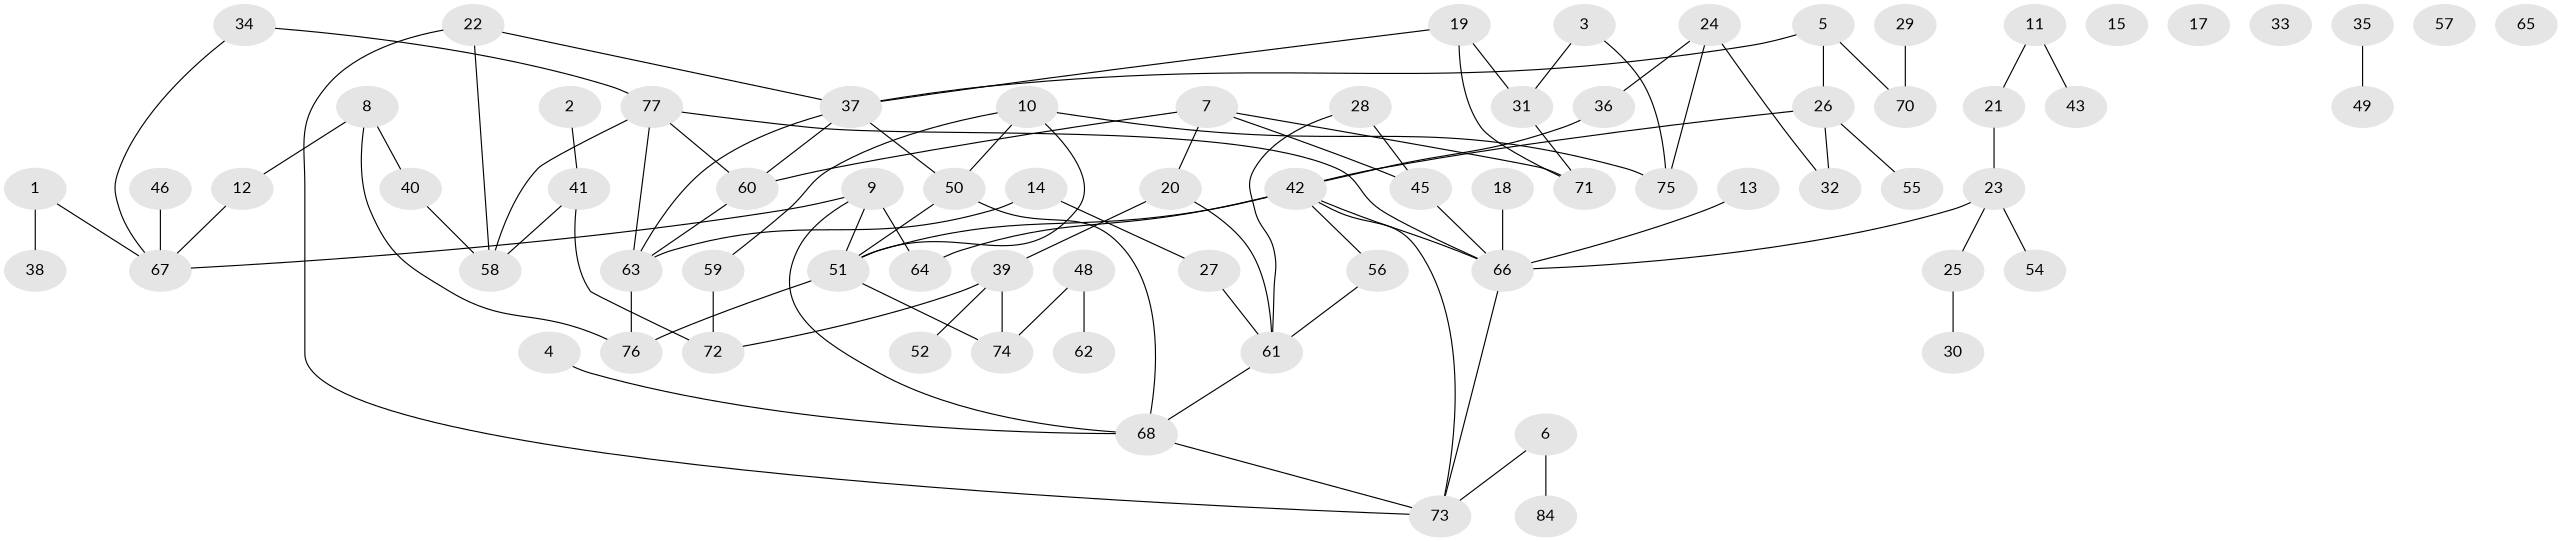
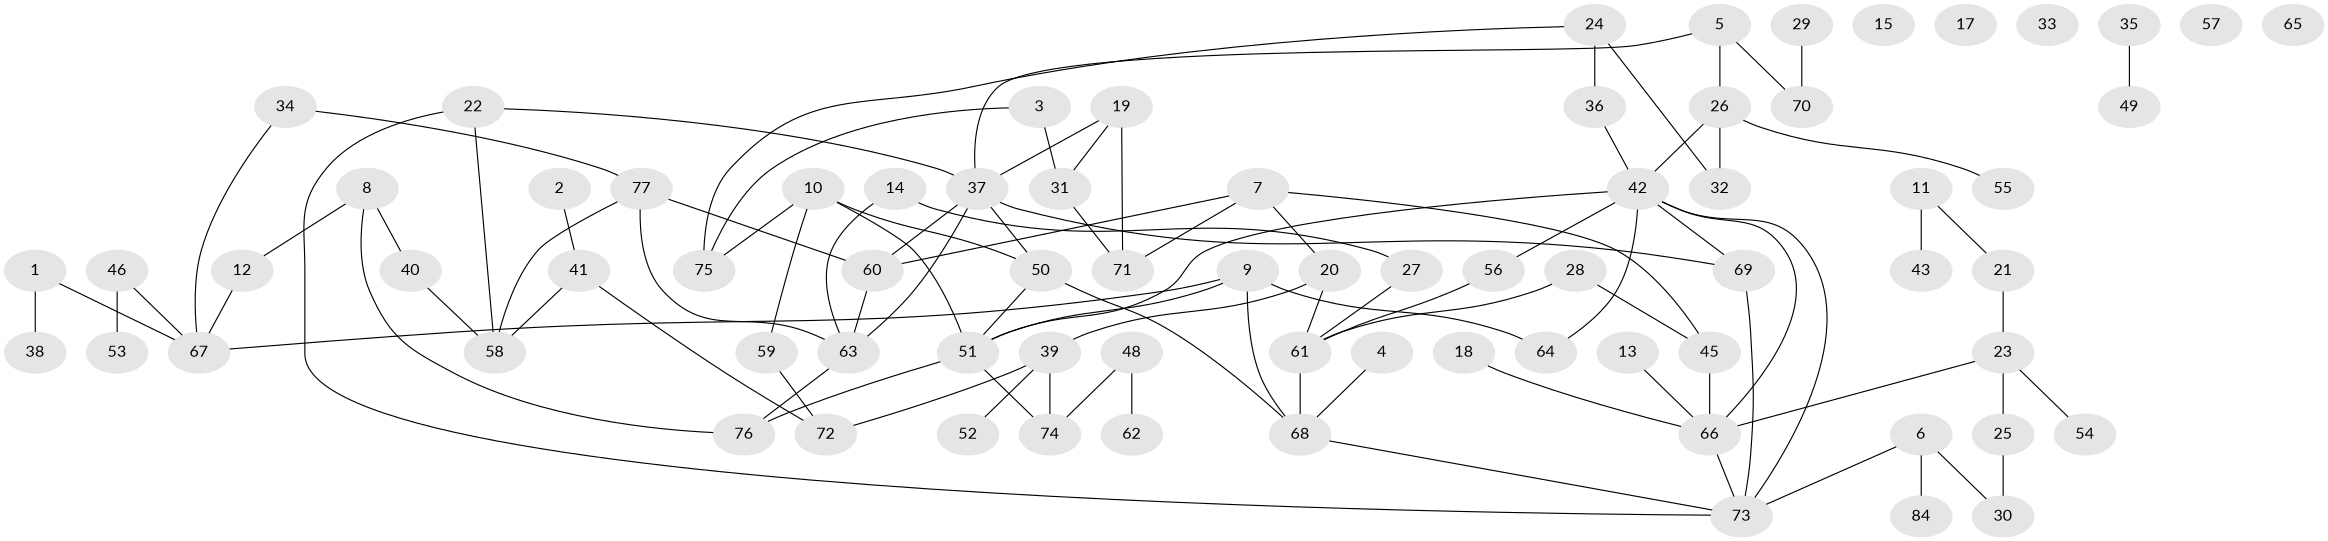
edge "77" -- "66": removed
node "69": added
node "53": added
edge "6" -- "30": added
